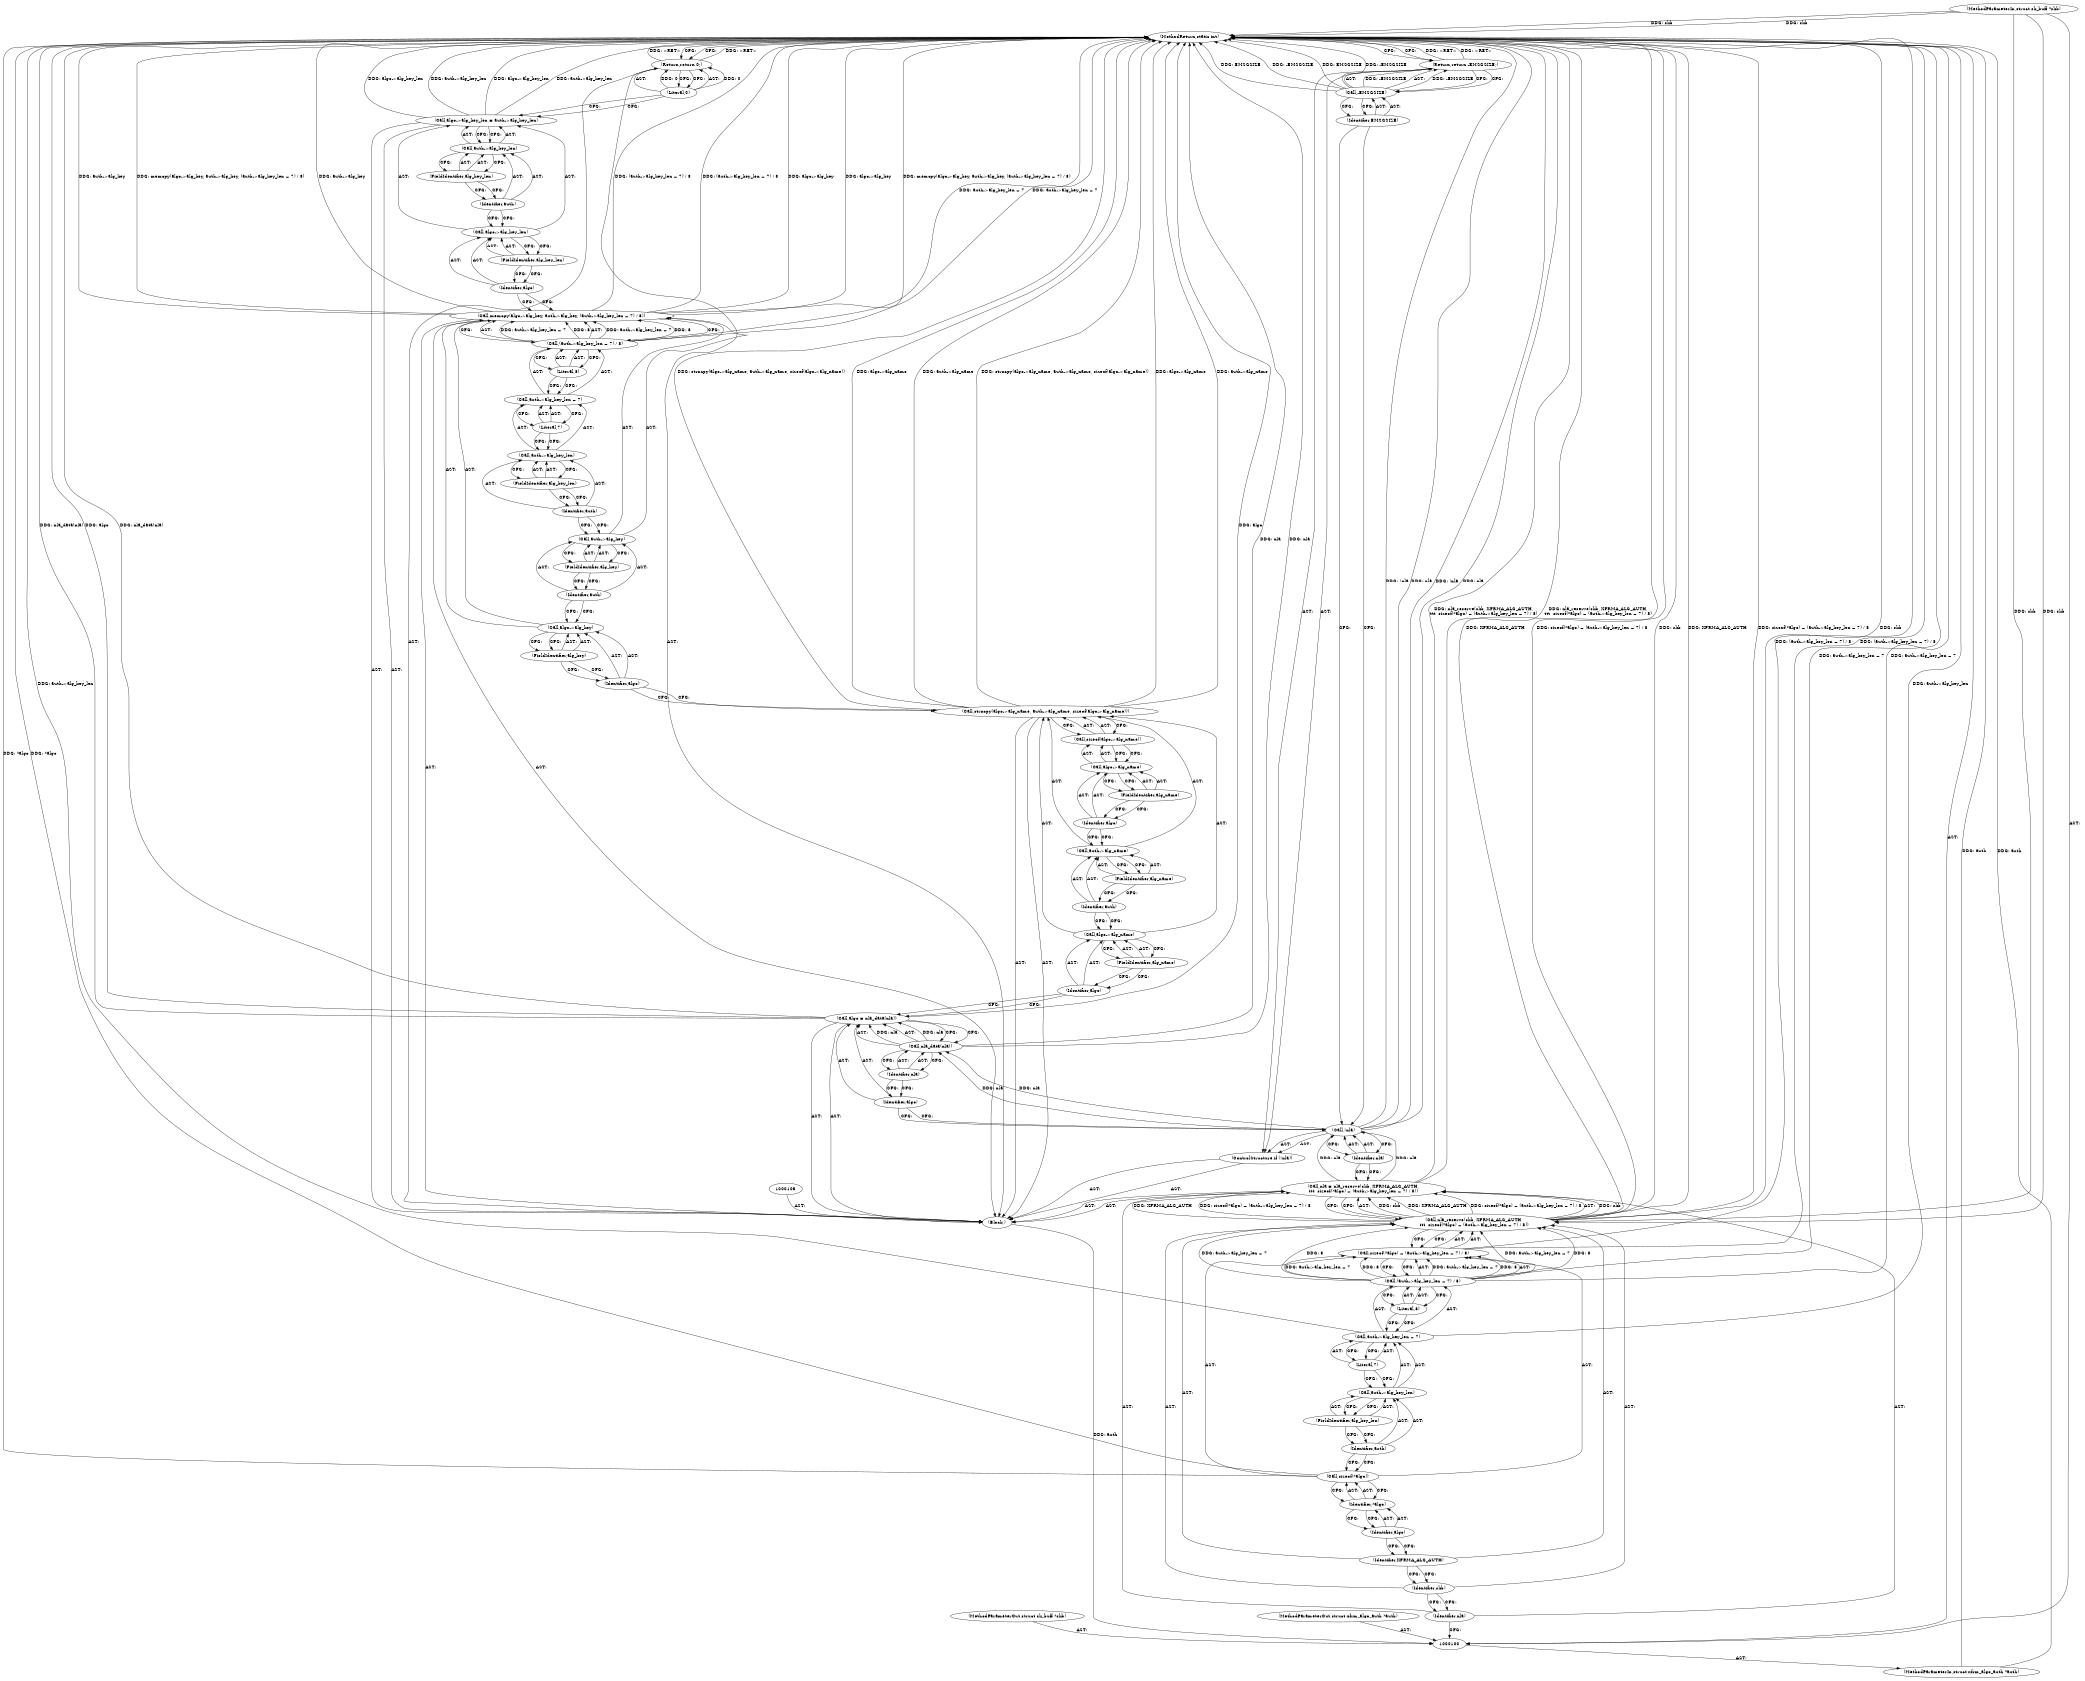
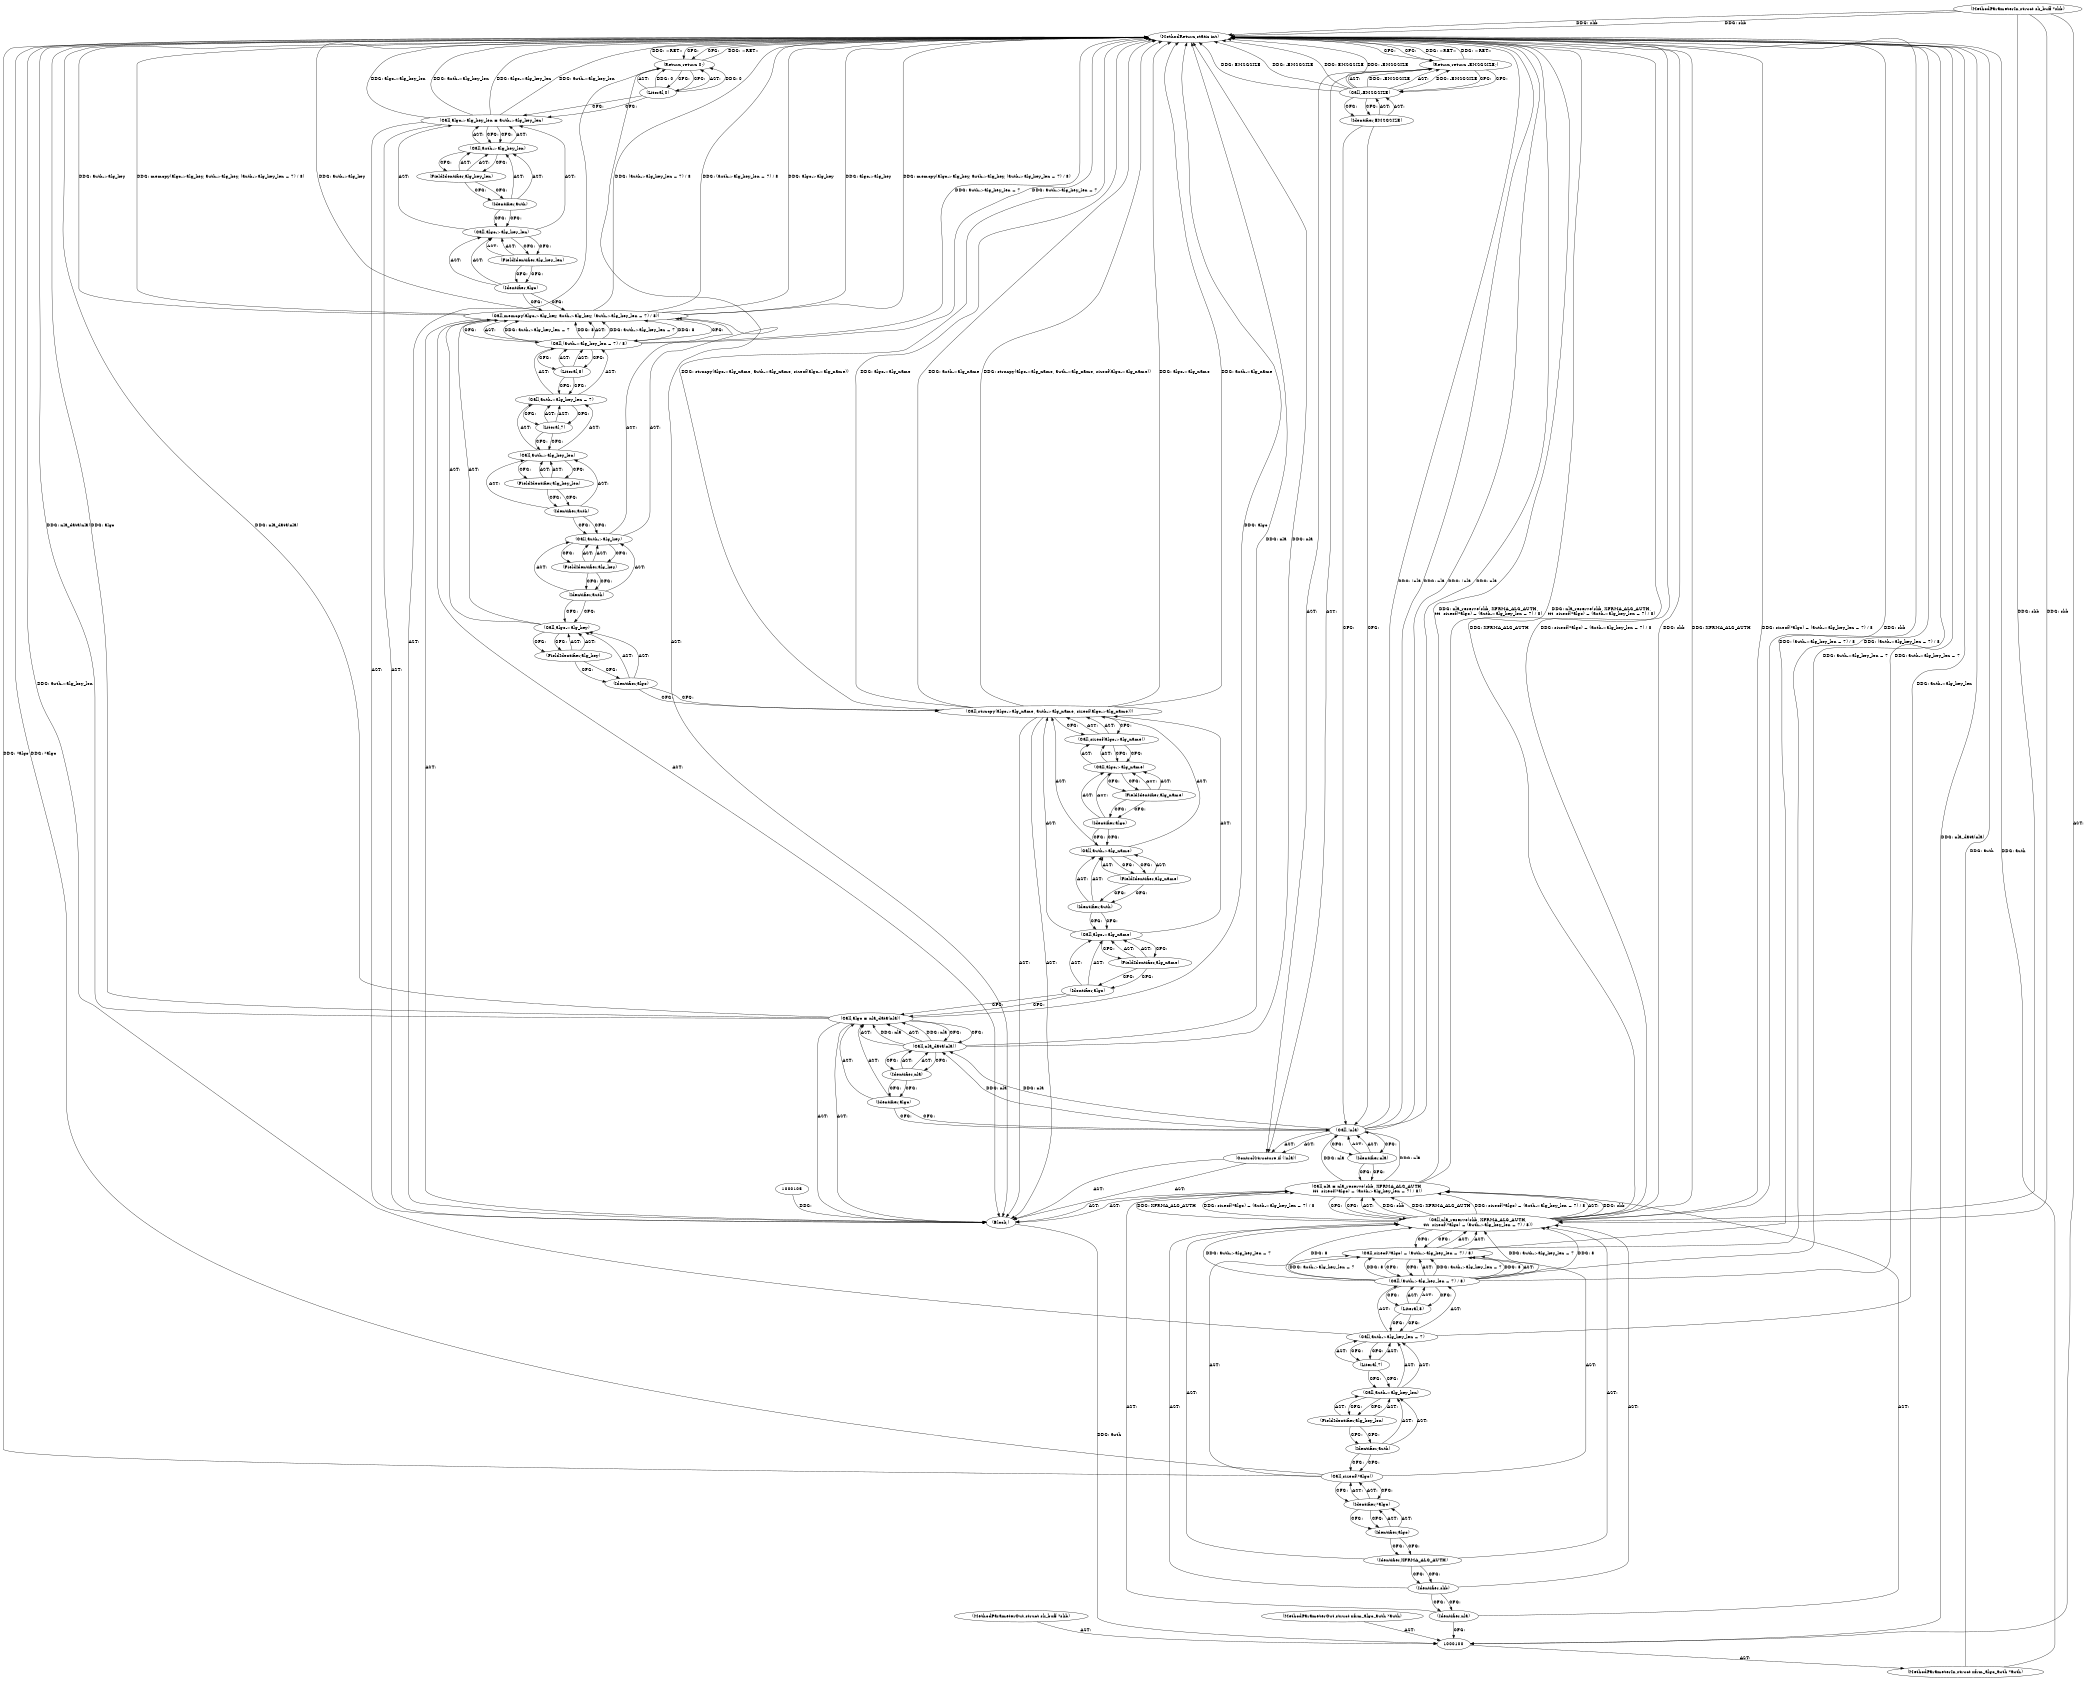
edge "(MethodReturn,static int)" -> "1000100": label "AST: " -> "DDG: nla_data(nla)"
edge "1000105" -> "(Block,)": label "AST: " -> "DDG: "
